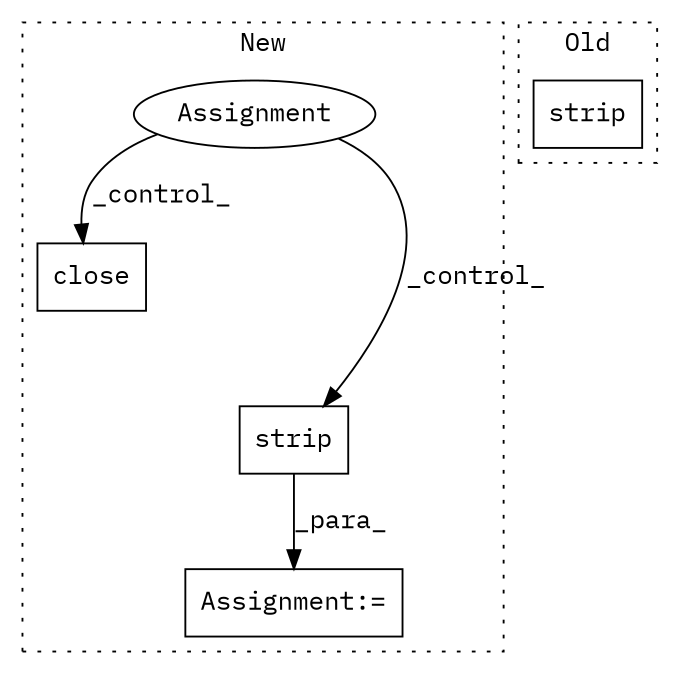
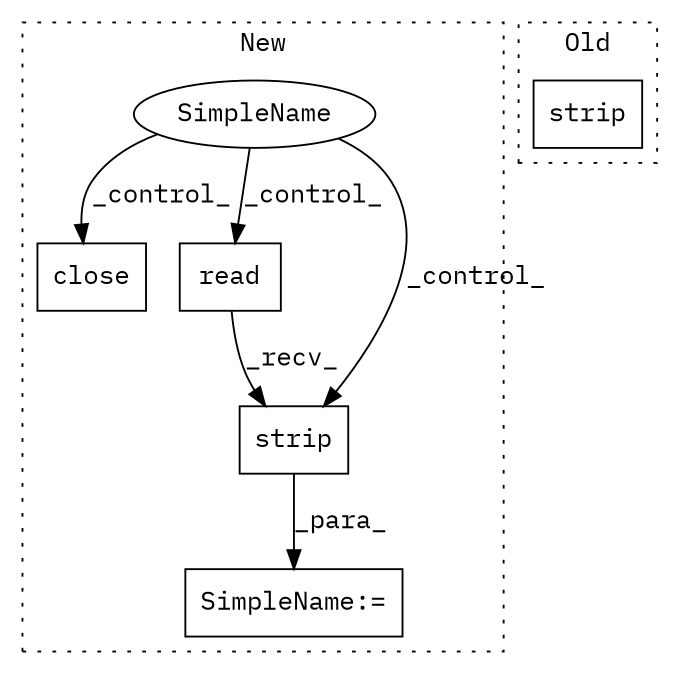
node "Assignment": label "Assignment" -> "SimpleName"
node "read": added
node "Assignment:=": label "Assignment:=" -> "SimpleName:="
